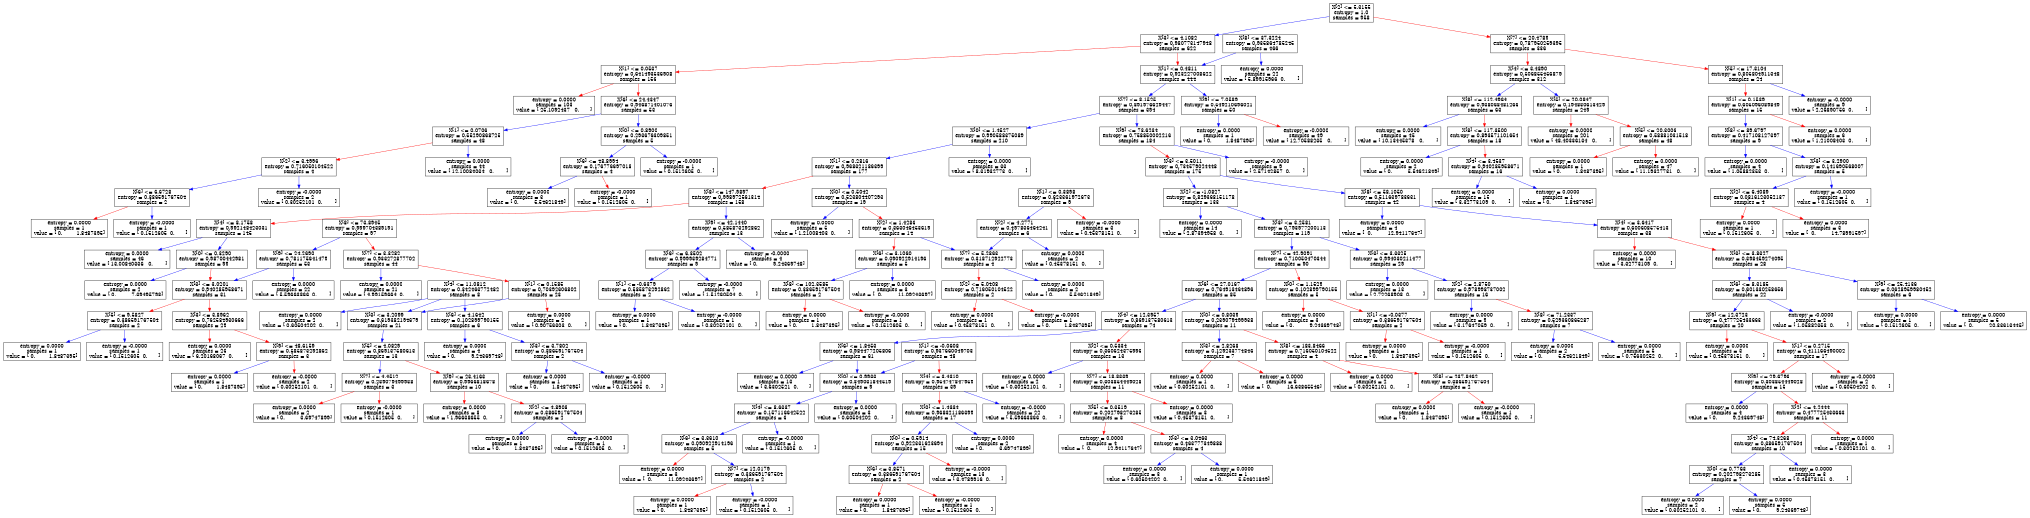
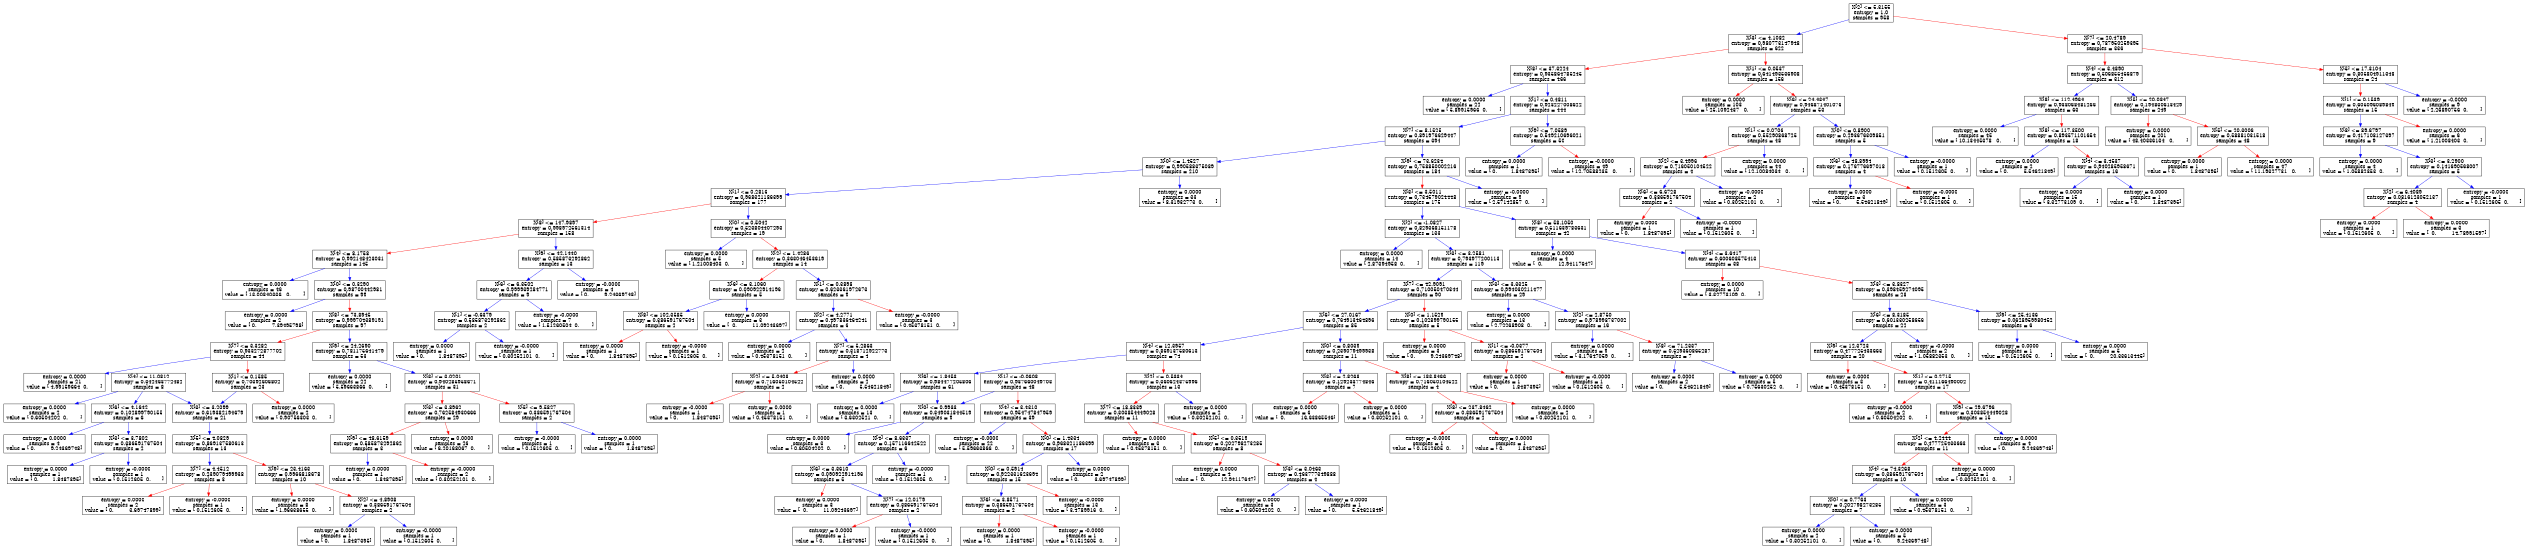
edge "X[3] <= 4.1082 entropy = 0.980773147948 samples = 622" -> "X[1] <= 0.4811 entropy = 0.923227008622 samples = 444": now "X[3] <= 4.1082 entropy = 0.980773147948 samples = 622" -> "X[8] <= 37.3224 entropy = 0.935864785245 samples = 466"
edge "X[2] <= 1.4286 entropy = 0.363046453619 samples = 14" -> "X[7] <= 5.2863 entropy = 0.318712922773 samples = 4": now "X[2] <= 1.4286 entropy = 0.363046453619 samples = 14" -> "X[1] <= 0.3898 entropy = 0.623361972673 samples = 9"
edge "X[0] <= 0.3290 entropy = 0.98700442981 samples = 99" -> "X[3] <= 3.0201 entropy = 0.940285958671 samples = 31": now "X[0] <= 0.3290 entropy = 0.98700442981 samples = 99" -> "X[8] <= 73.8945 entropy = 0.999704389191 samples = 97"
